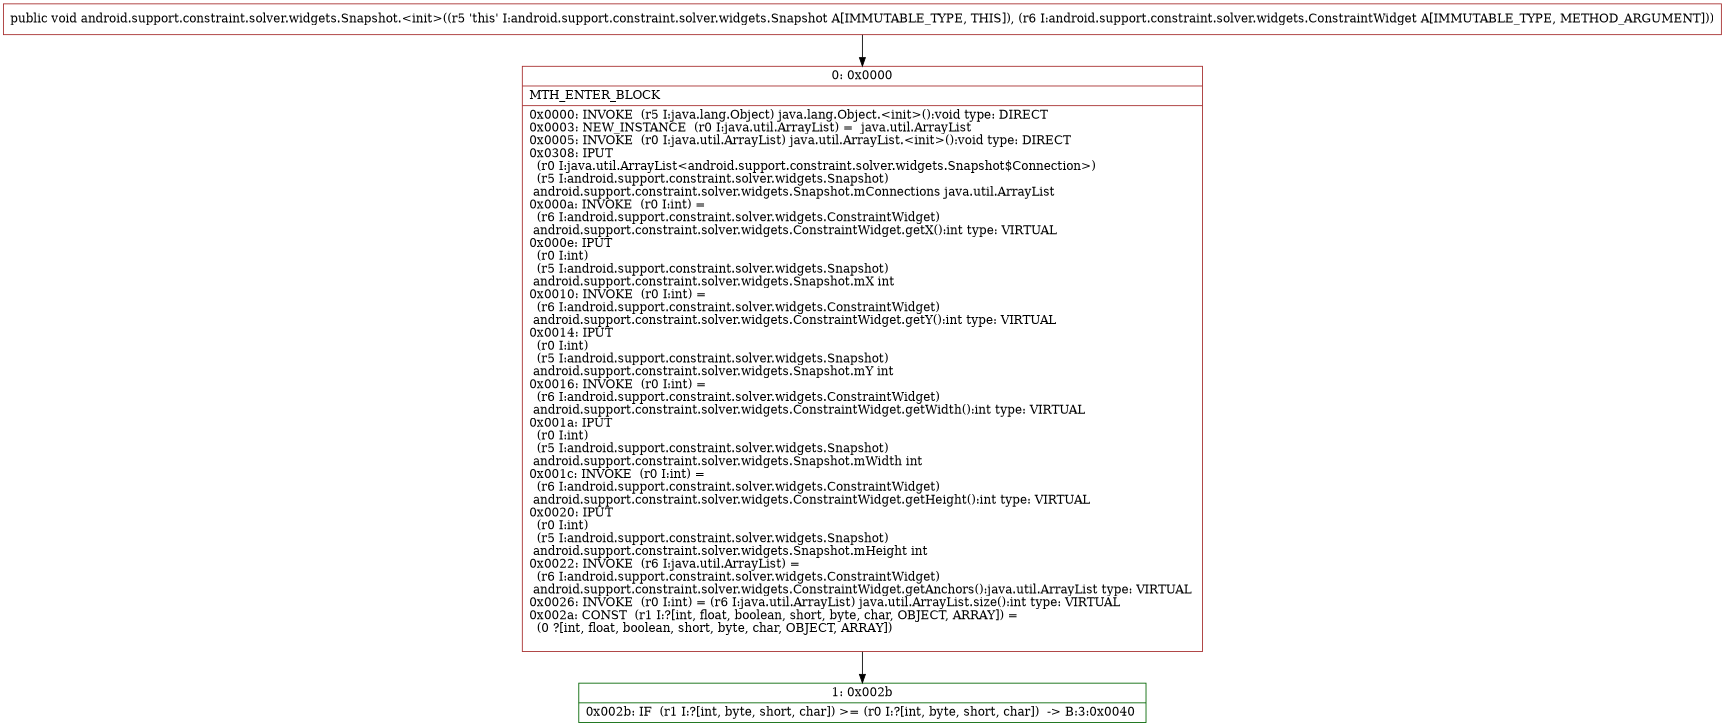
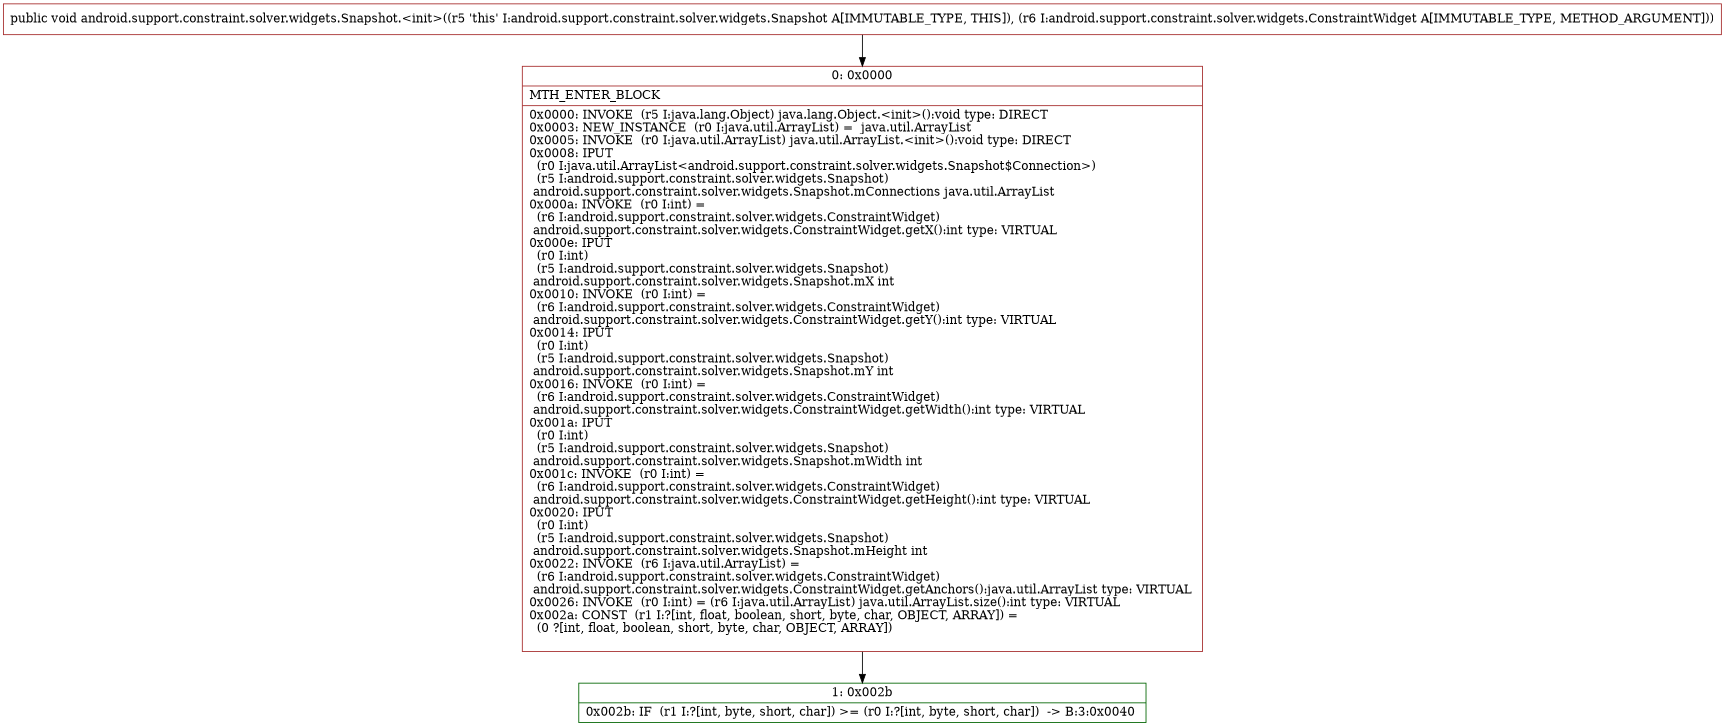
node "0: 0x0000": text "0x0308: IPUT" -> "0x0008: IPUT"
